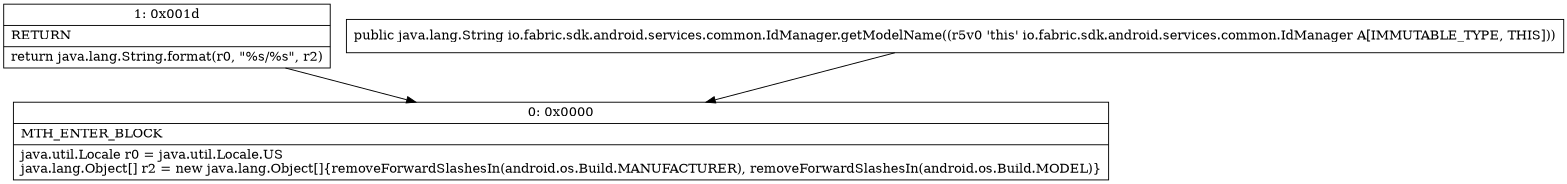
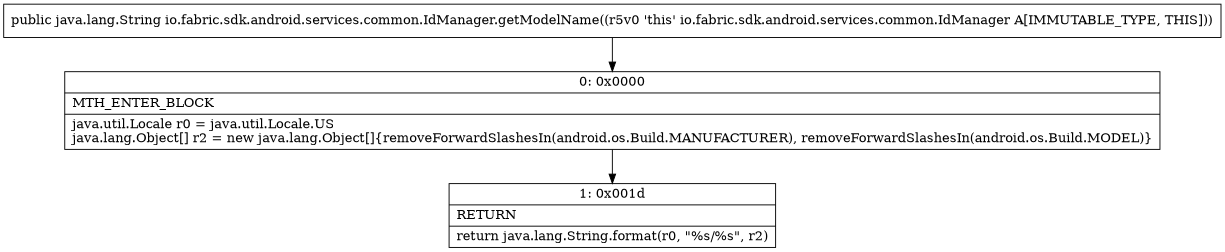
edge "1: 0x001d" -> "0: 0x0000": reversed
